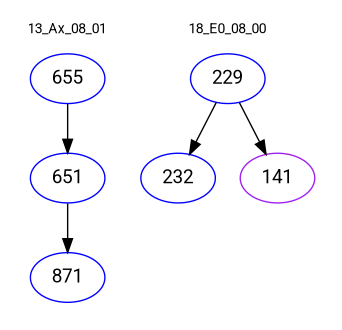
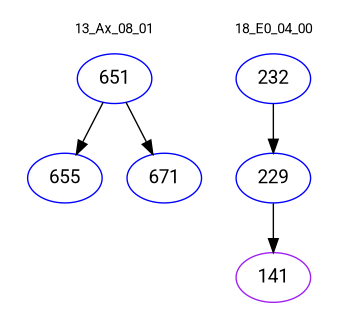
cluster "18_E0_08_00": label "18_E0_08_00" -> "18_E0_04_00"
edge "655" -> "651": reversed
edge "229" -> "232": reversed
node "871": label "871" -> "671"
